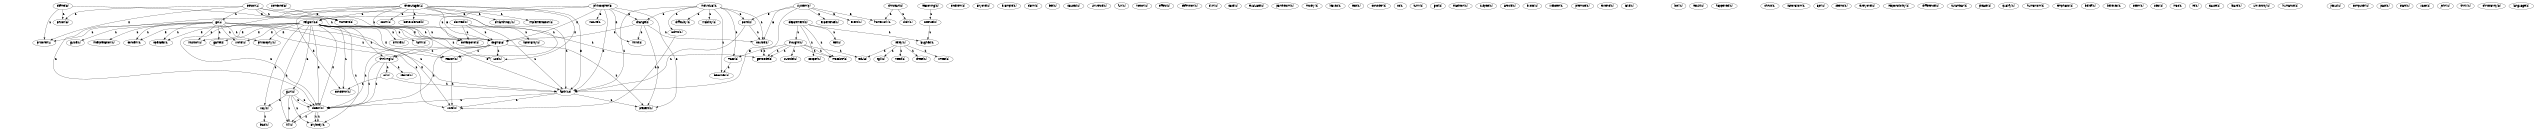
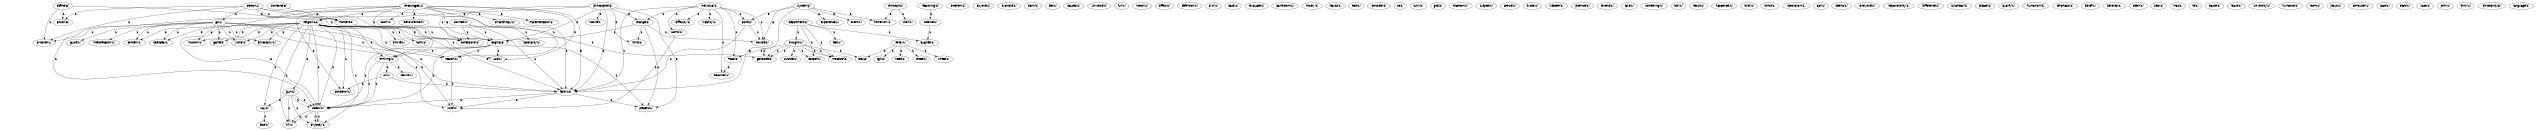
node "something(1)": added
node "level(1)": added
node "room(1)": added
edge "thought(1)" -> "cooper(1)": added, label "1"
